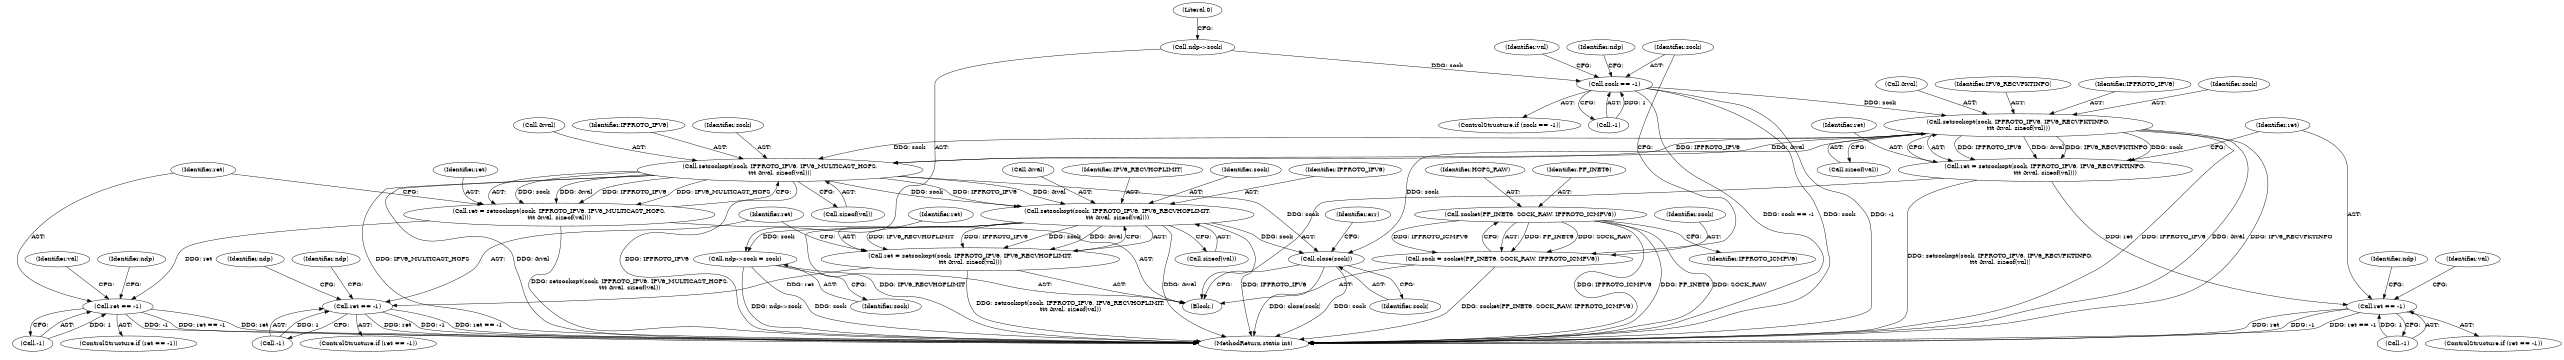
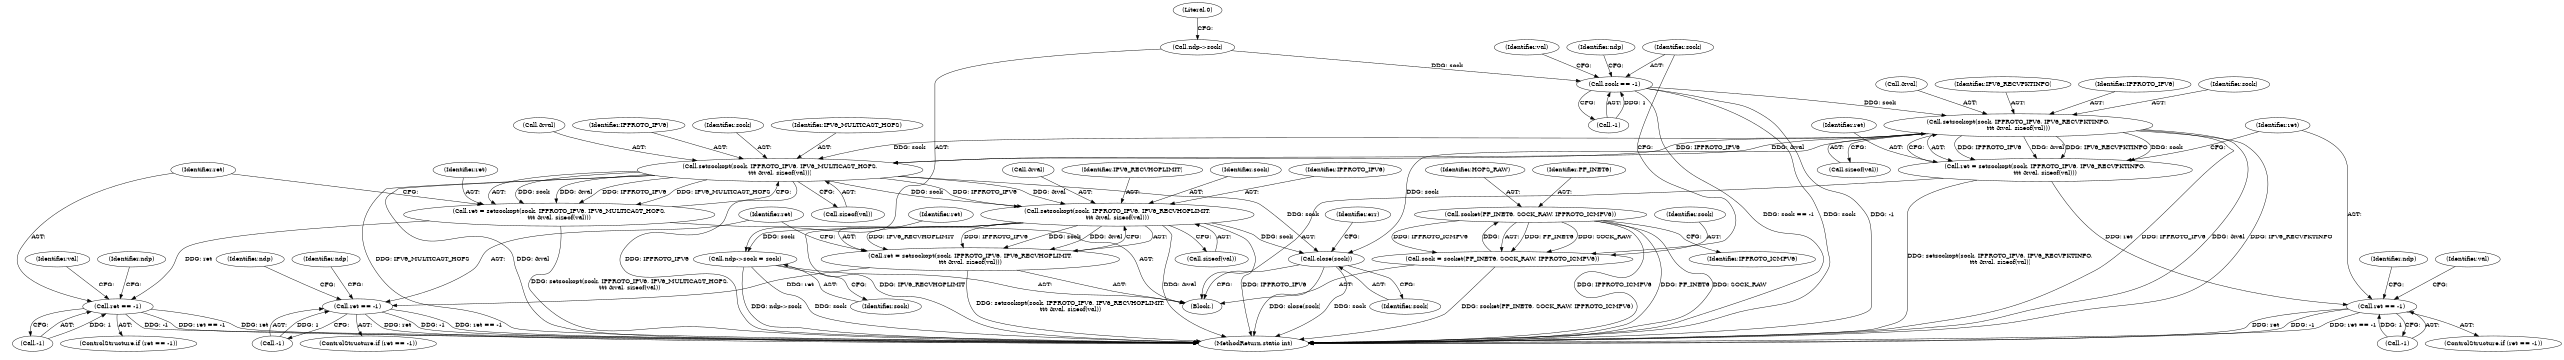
node "(Identifier,IPV6_MULTICAST_HOPS)": added
node "(ControlStructure,if (sock == -1))": removed
edge "(Call,sock = socket(PF_INET6, SOCK_RAW, IPPROTO_ICMPV6))" -> "(Call,socket(PF_INET6, SOCK_RAW, IPPROTO_ICMPV6))": label "CFG: " -> "DDG: "
